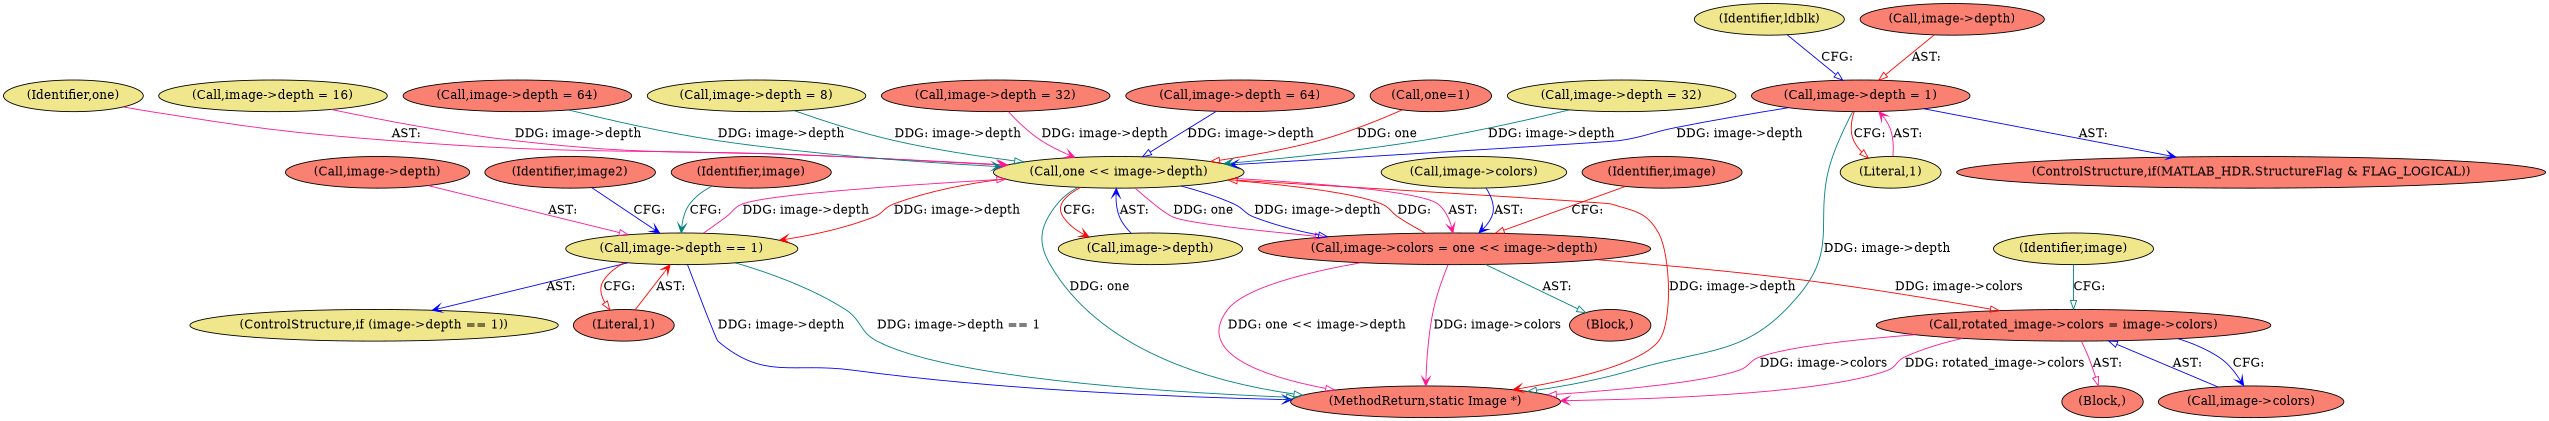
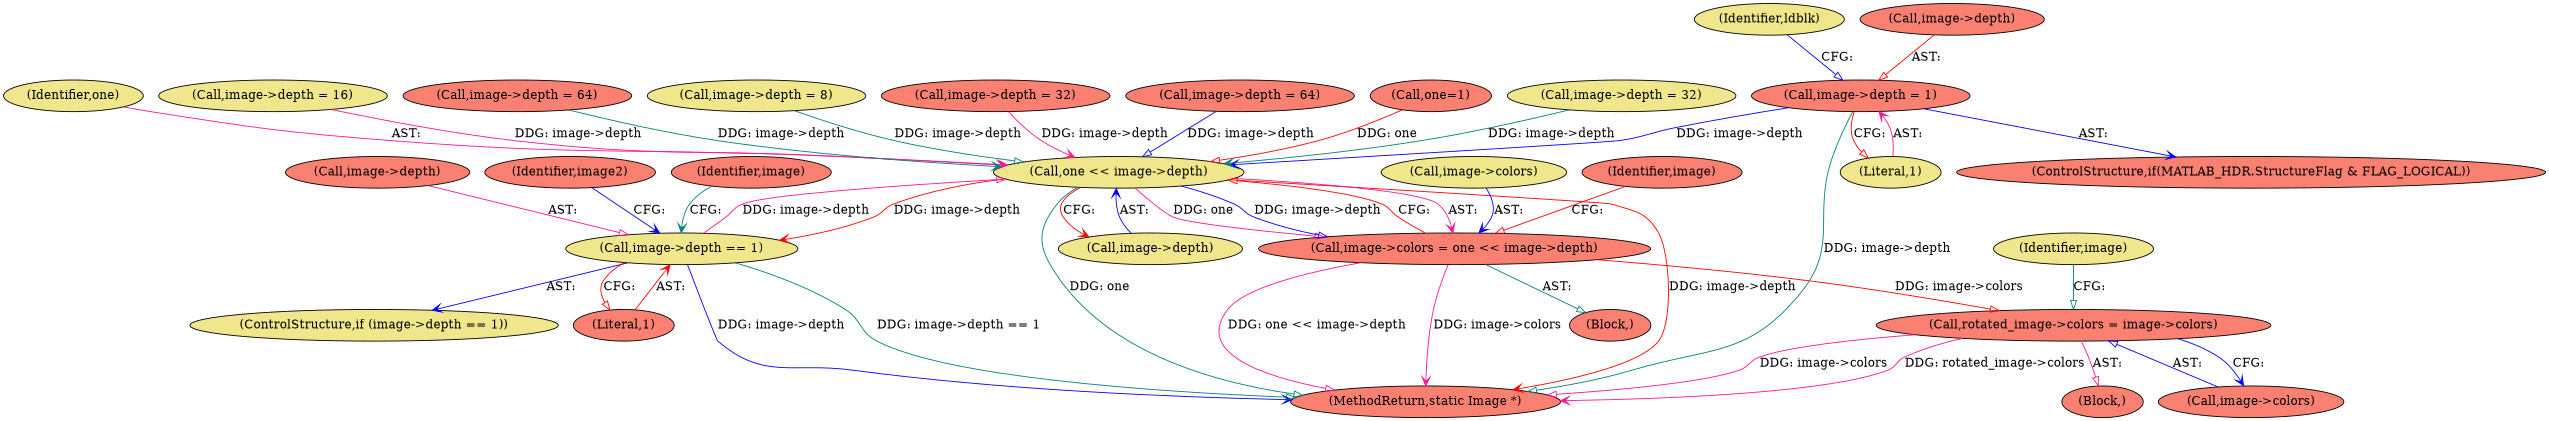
edge "(Call,image->colors = one << image->depth)" -> "(Call,one << image->depth)": label "DDG: " -> "CFG: "
